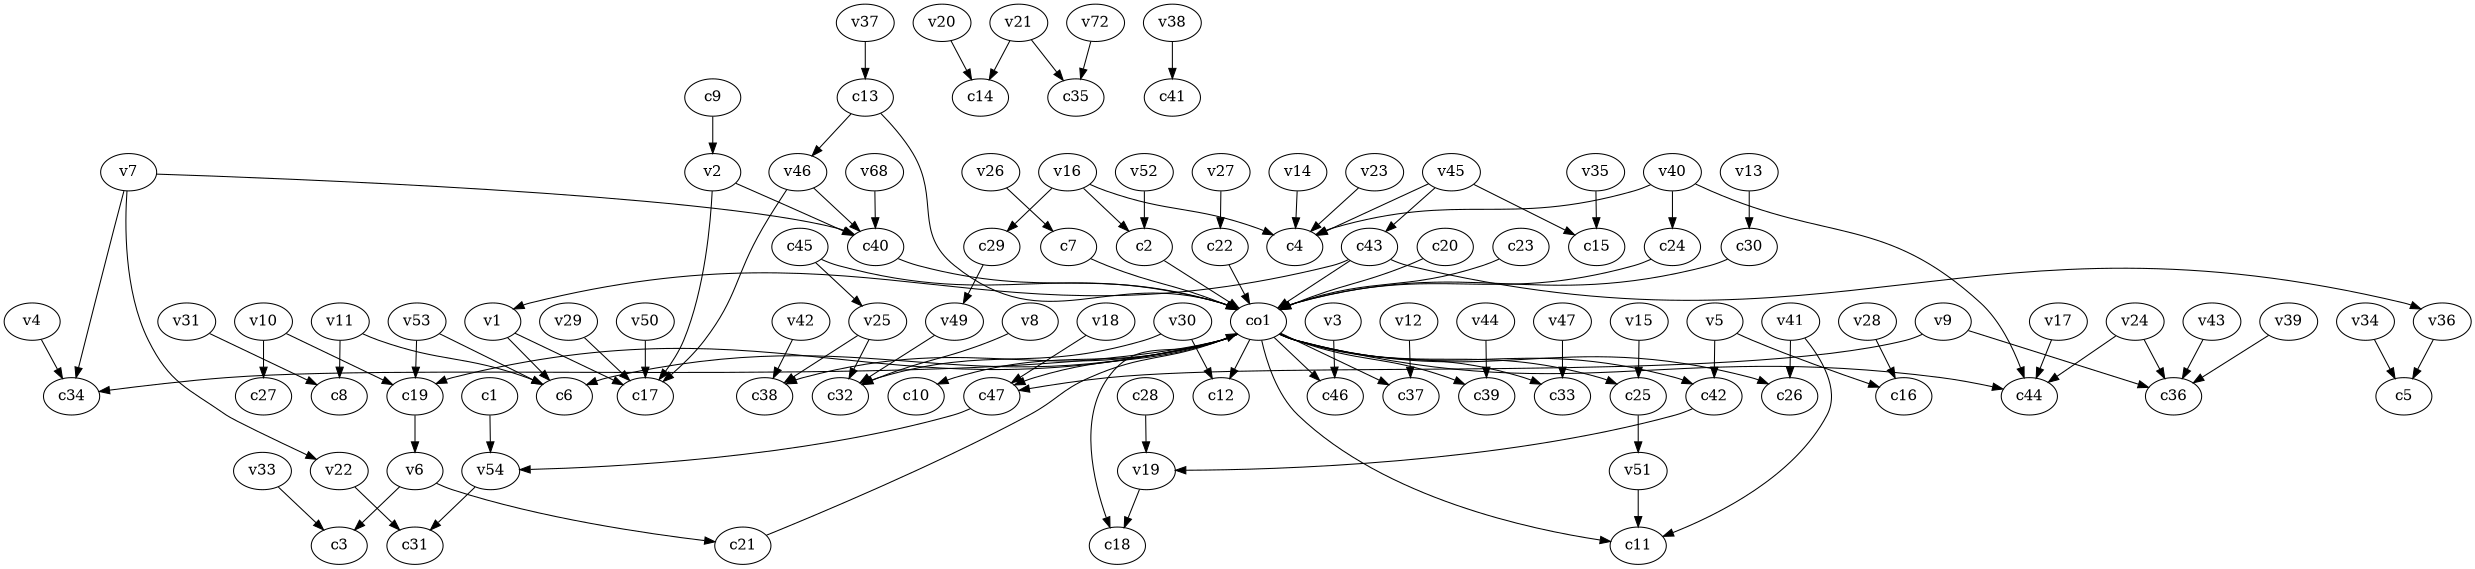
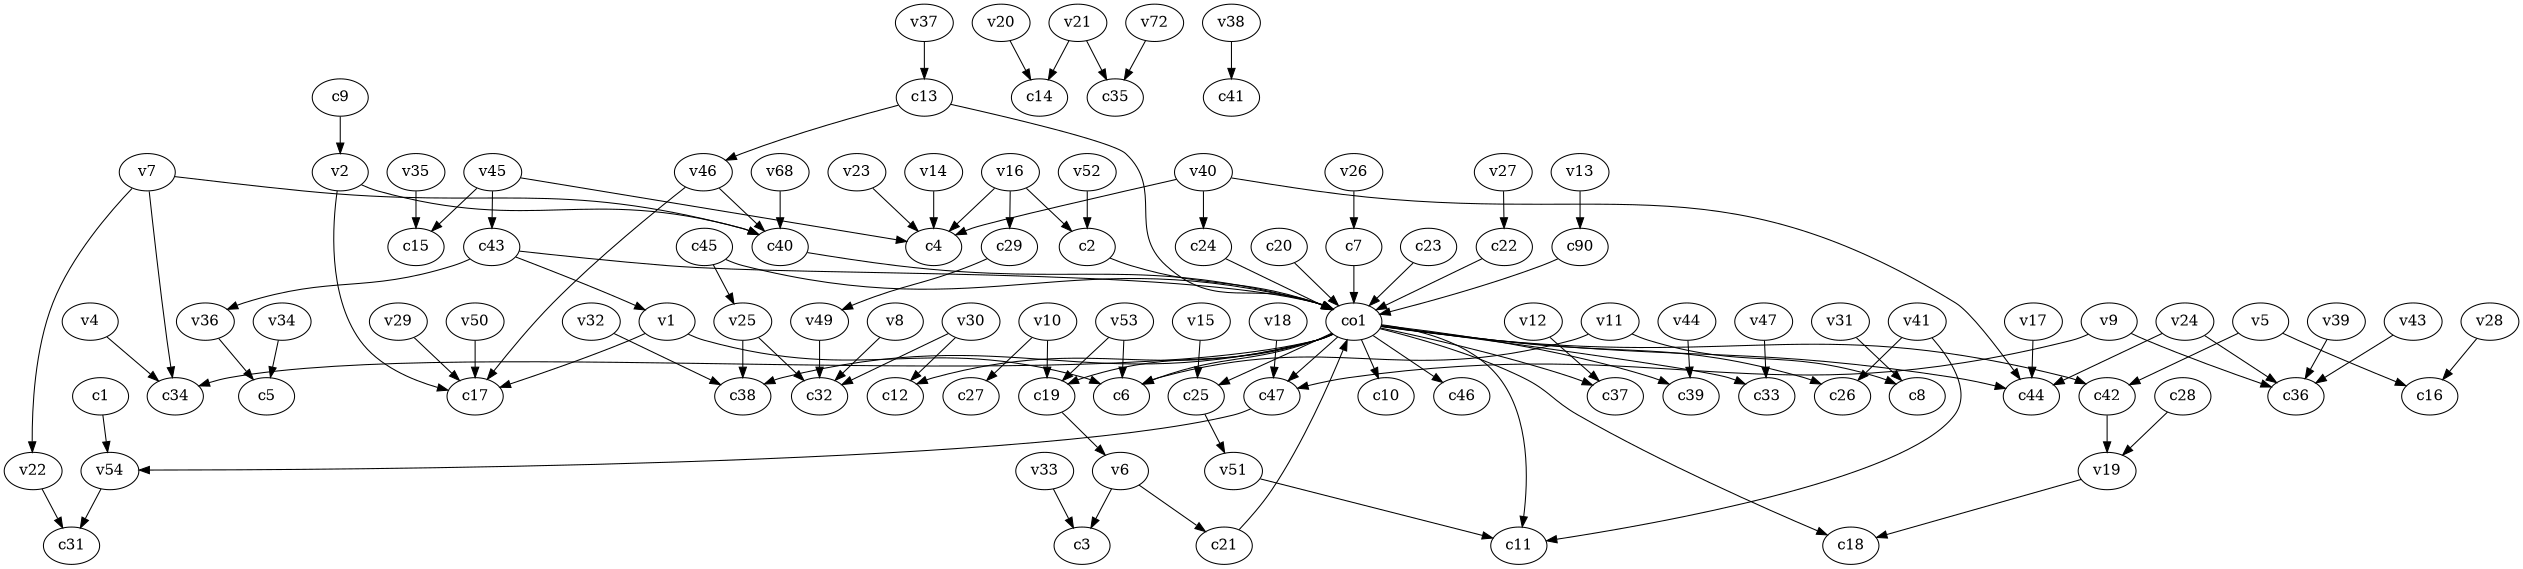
node "c30": label "c30" -> "c90"
node "v42": label "v42" -> "v32"
node "v3": removed
